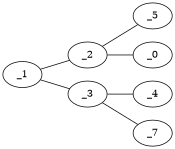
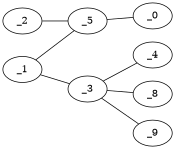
edge "_2" -- "_0": now "_5" -- "_0"
edge "_2" -- "_1": now "_5" -- "_1"
node "_8": added
node "_7": label "_7" -> "_9"
